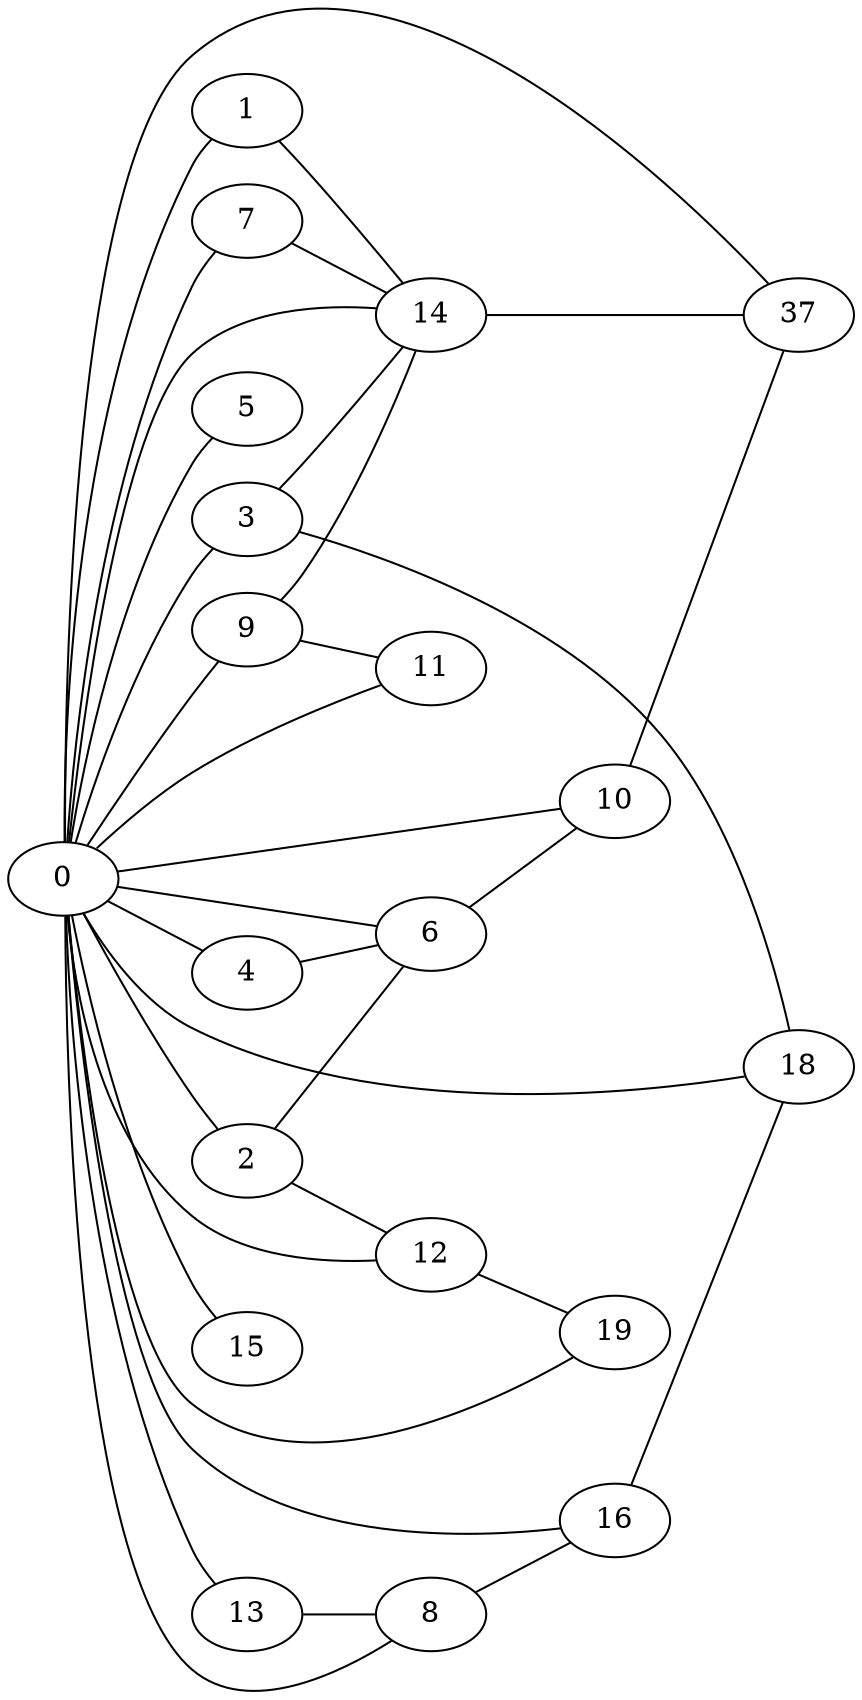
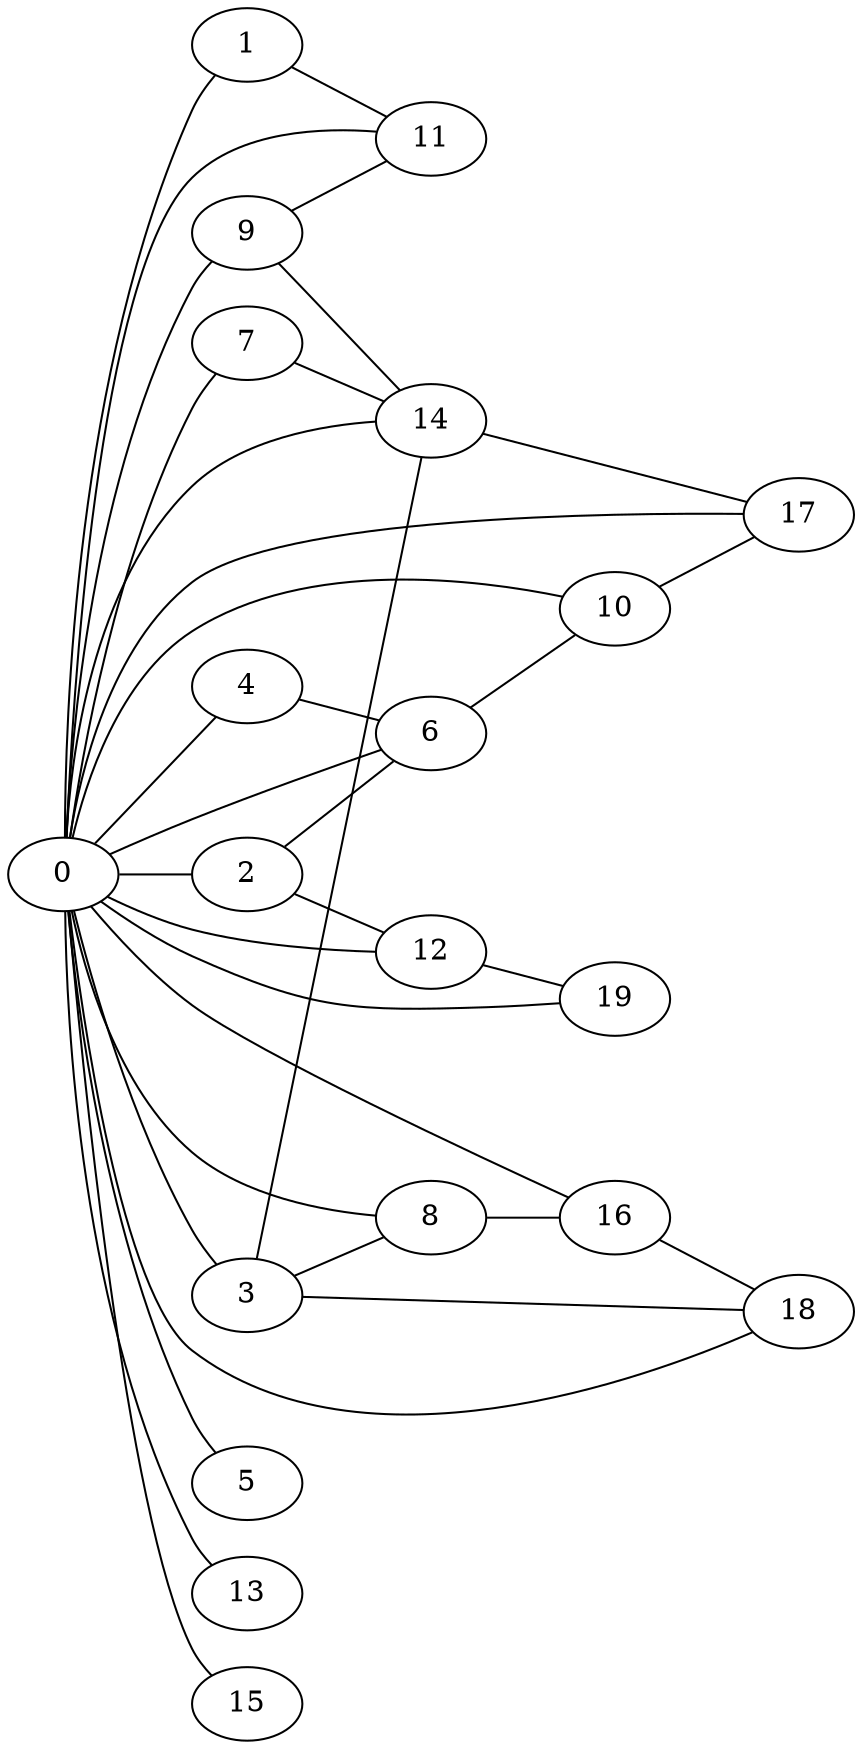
edge "1" -- "14": now "1" -- "11"
node "37": label "37" -> "17"
edge "13" -- "8": now "3" -- "8"
